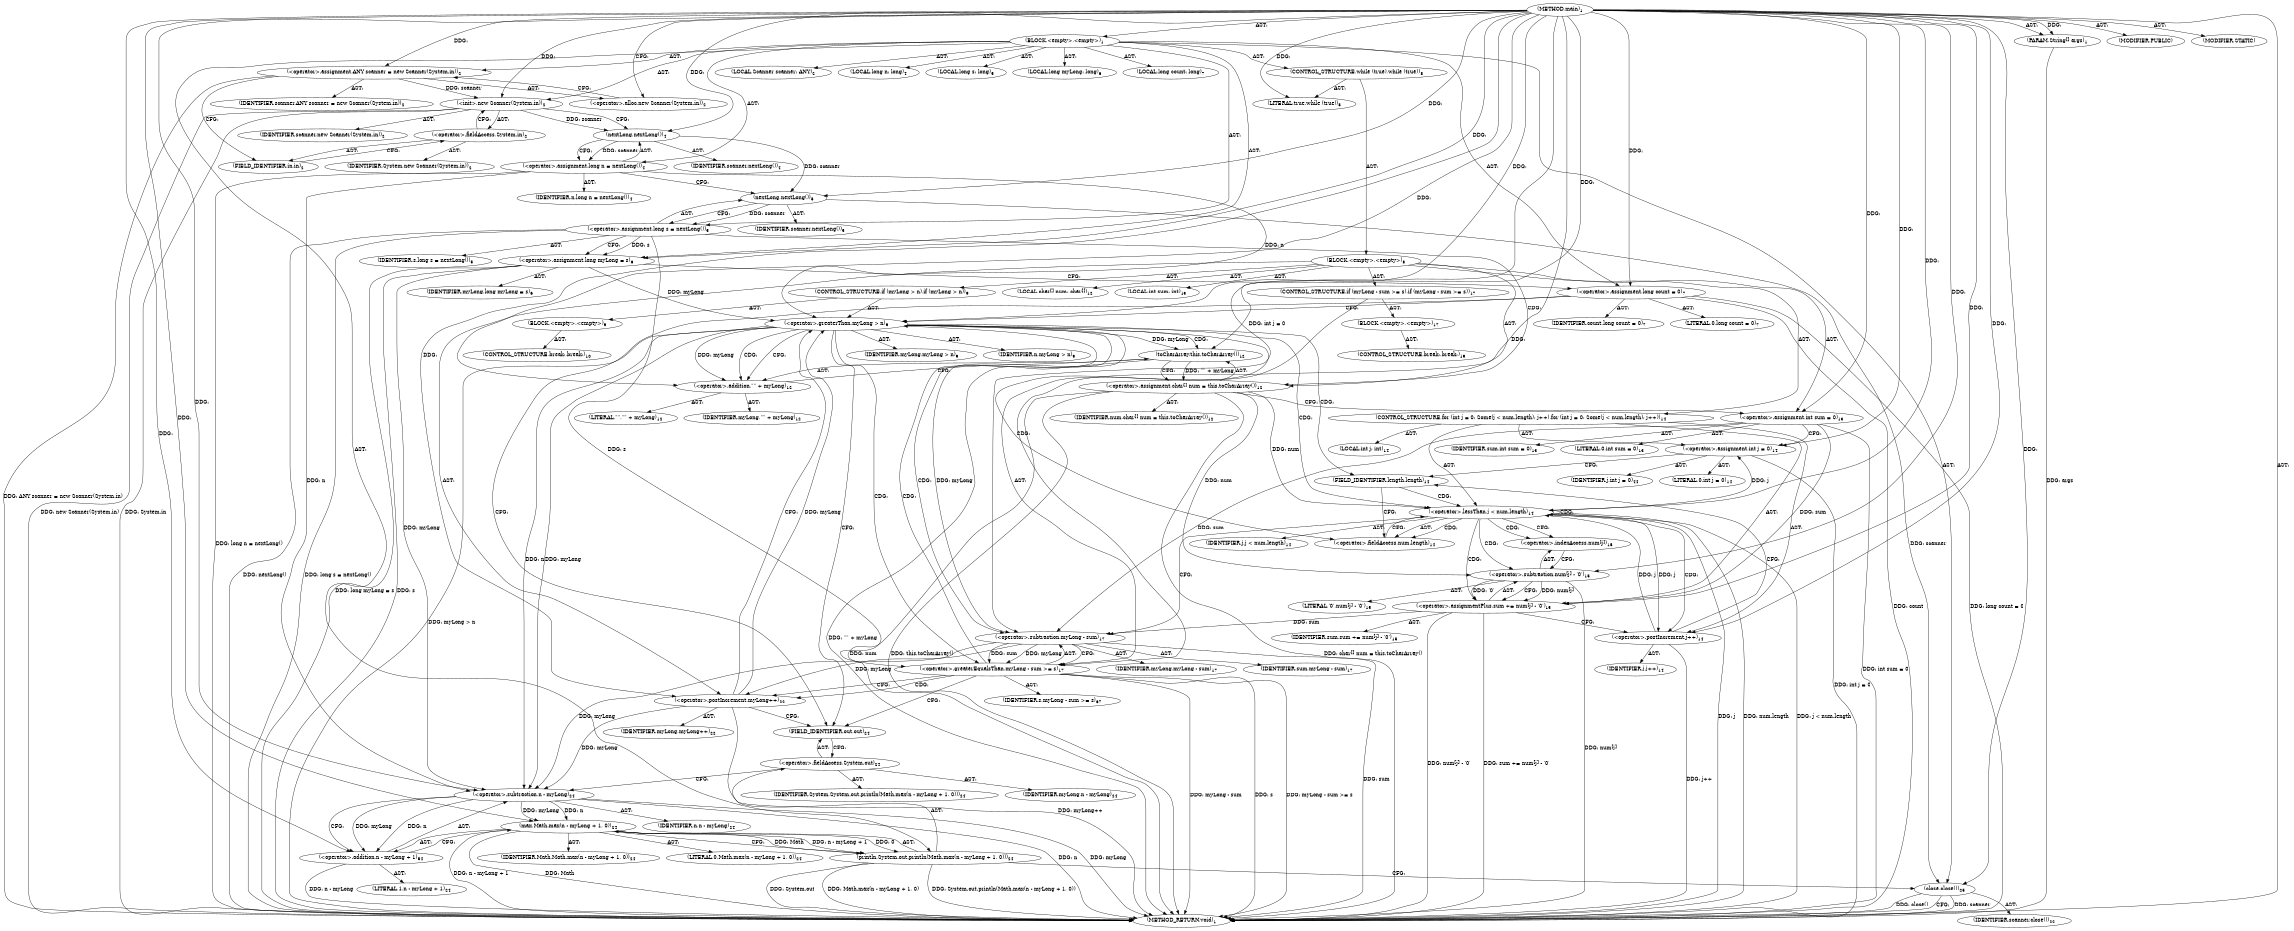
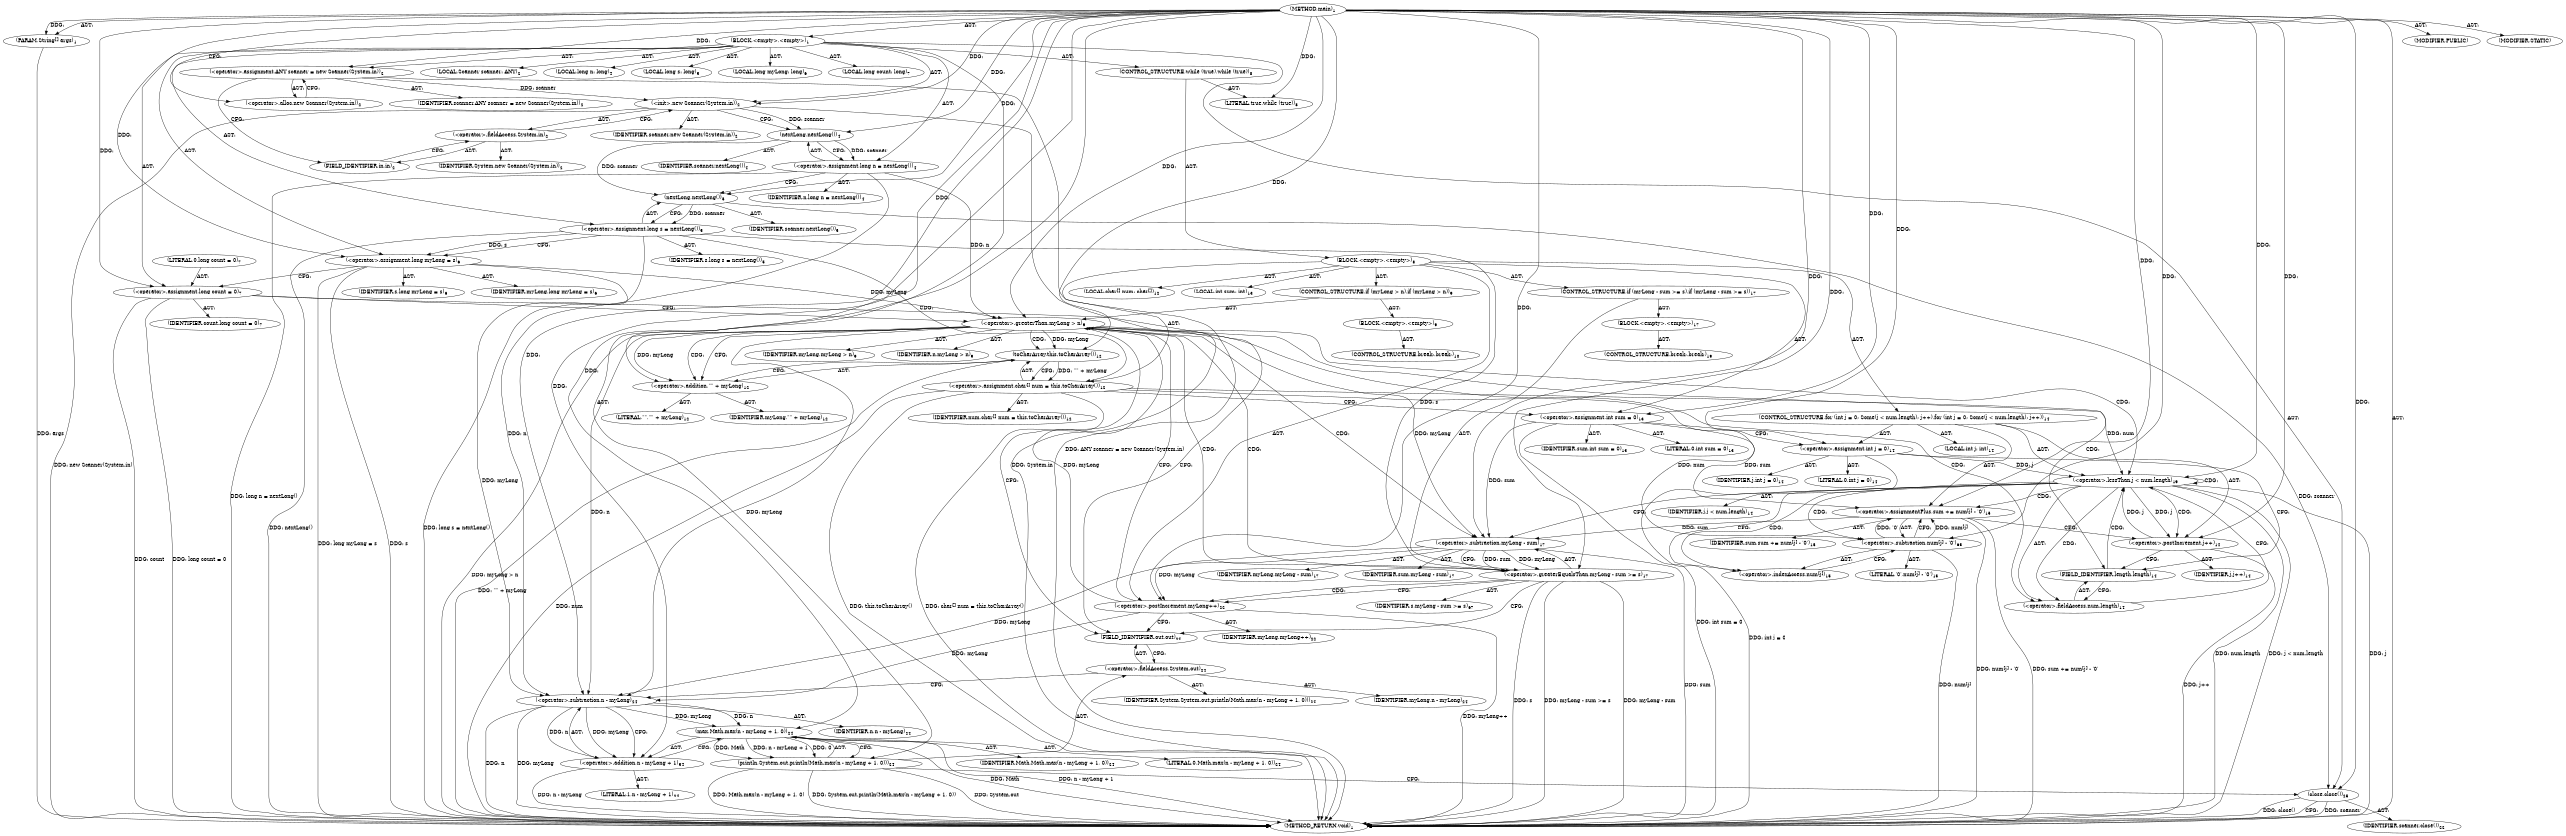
node "(IDENTIFIER,s,long myLong = s)": added
edge "(<operator>.assignment,long count = 0)" -> "(LITERAL,0,long count = 0)": reversed
edge "(METHOD,main)" -> "(<operator>.subtraction,myLong - sum)": label "DDG: int j = 0" -> "DDG: "
node "(IDENTIFIER,j,int j = 0)": text "44" -> "14"
edge "(<operator>.lessThan,j < num.length)" -> "(<operator>.assignment,int j = 0)": reversed
node "(<operator>.lessThan,j < num.length)": text "14" -> "19"
node "(<operator>.subtraction,num[j] - '0')": text "15" -> "65"
edge "(<operator>.fieldAccess,num.length)" -> "(FIELD_IDENTIFIER,length,length)": added, label "AST:"
